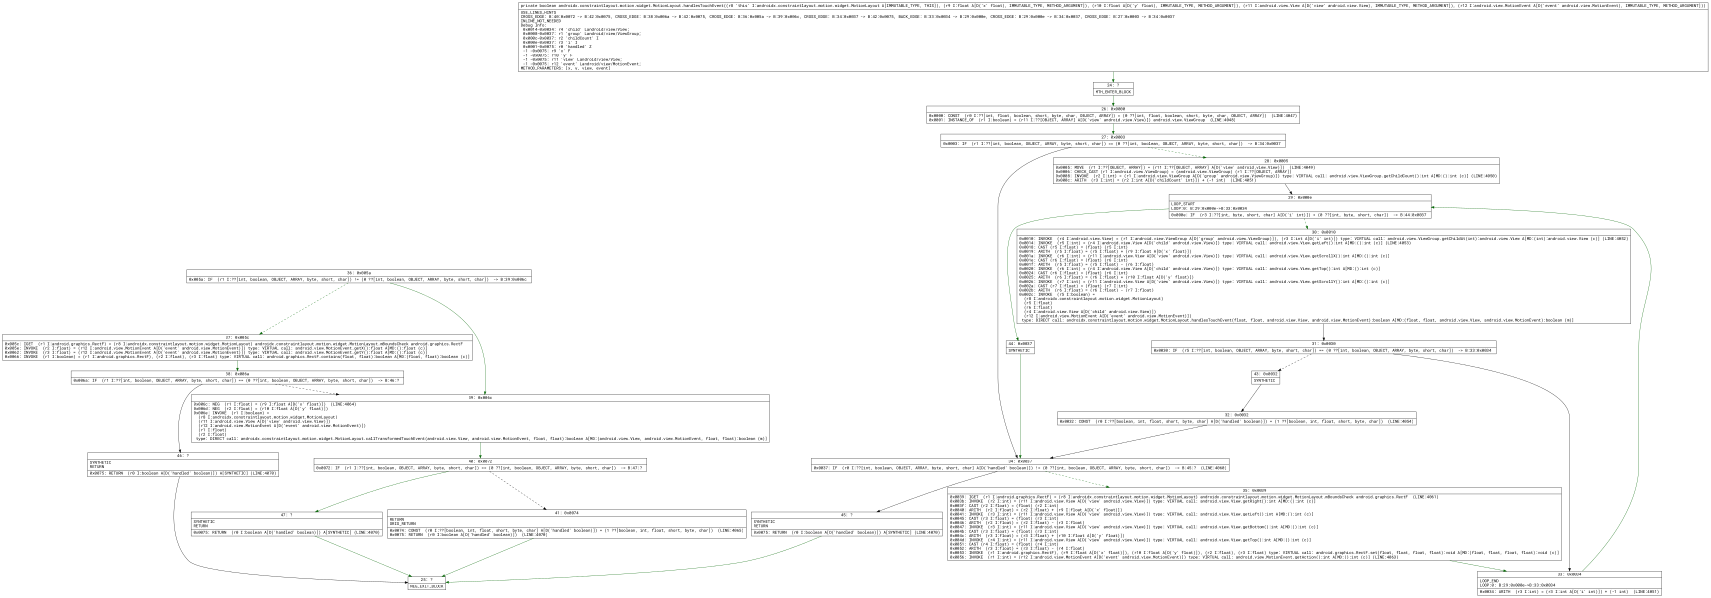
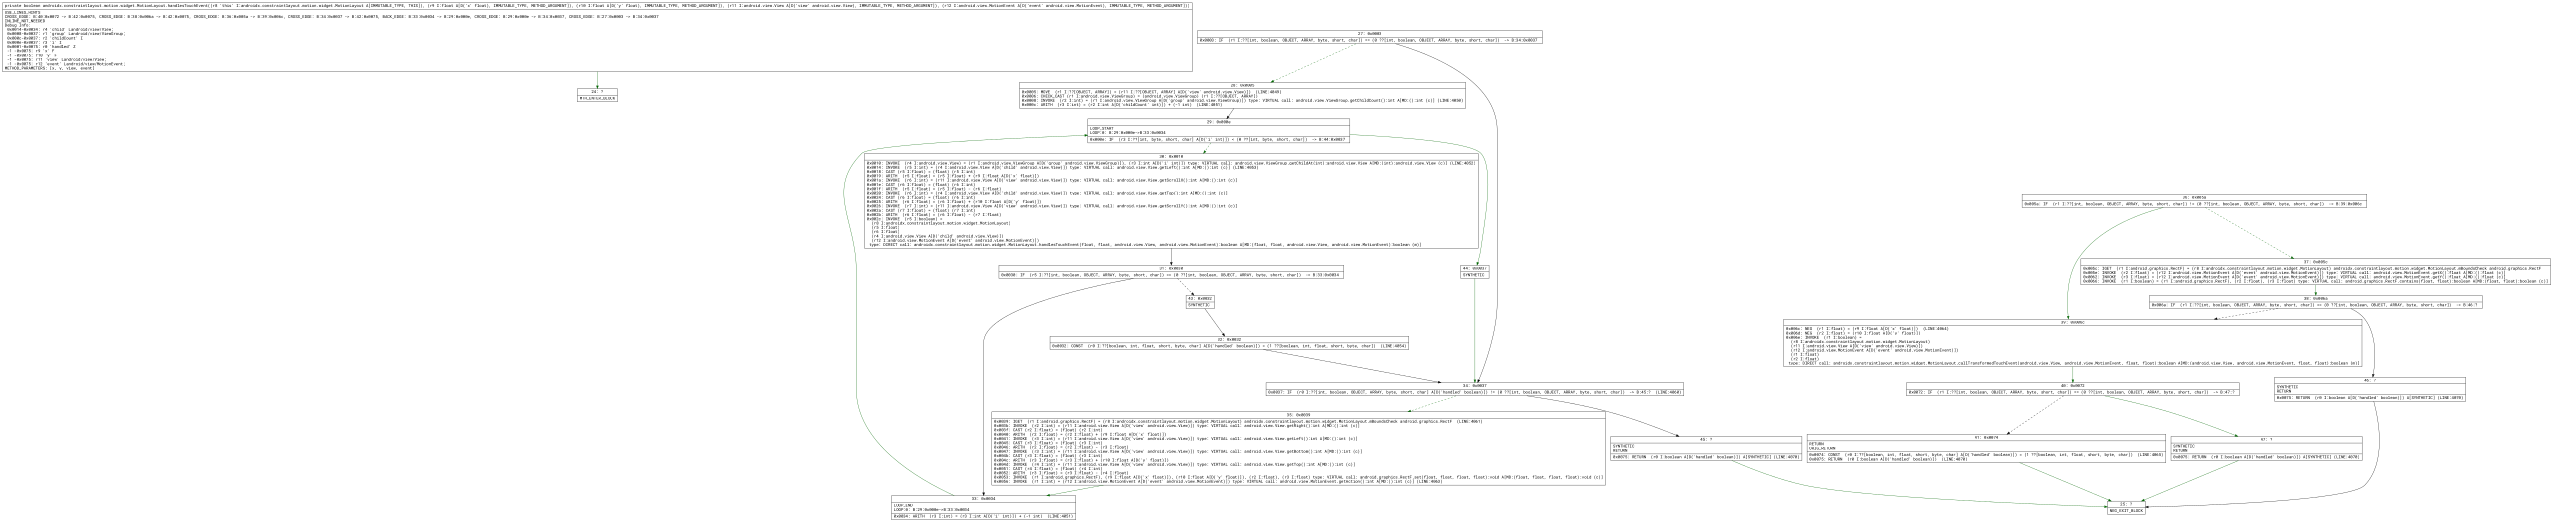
node "26: 0x0000": removed
